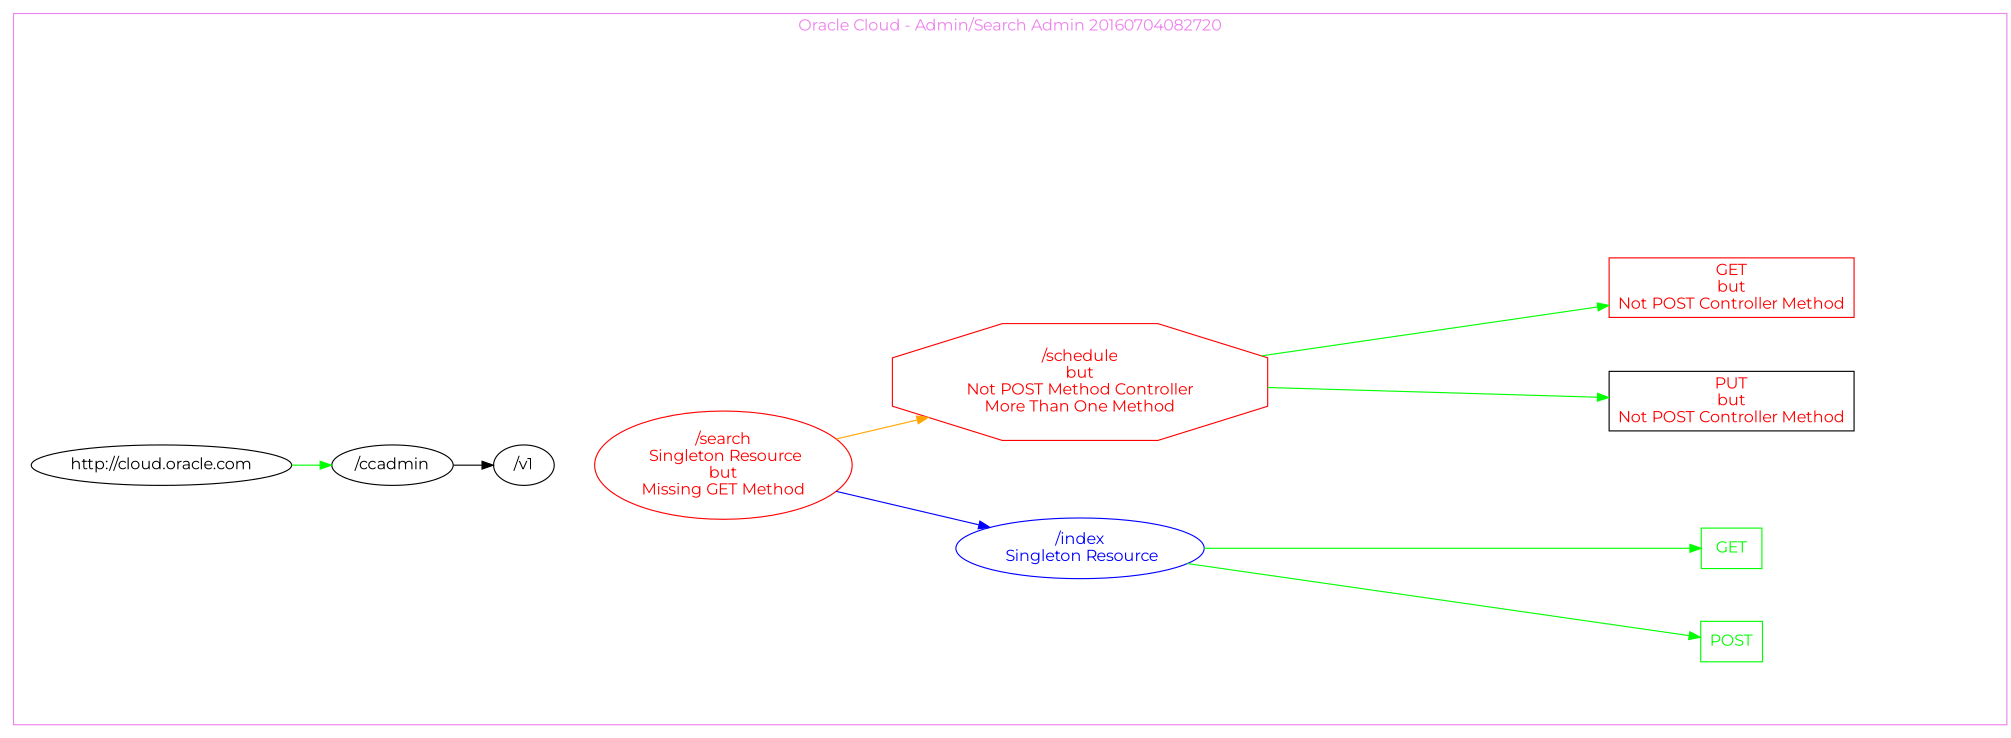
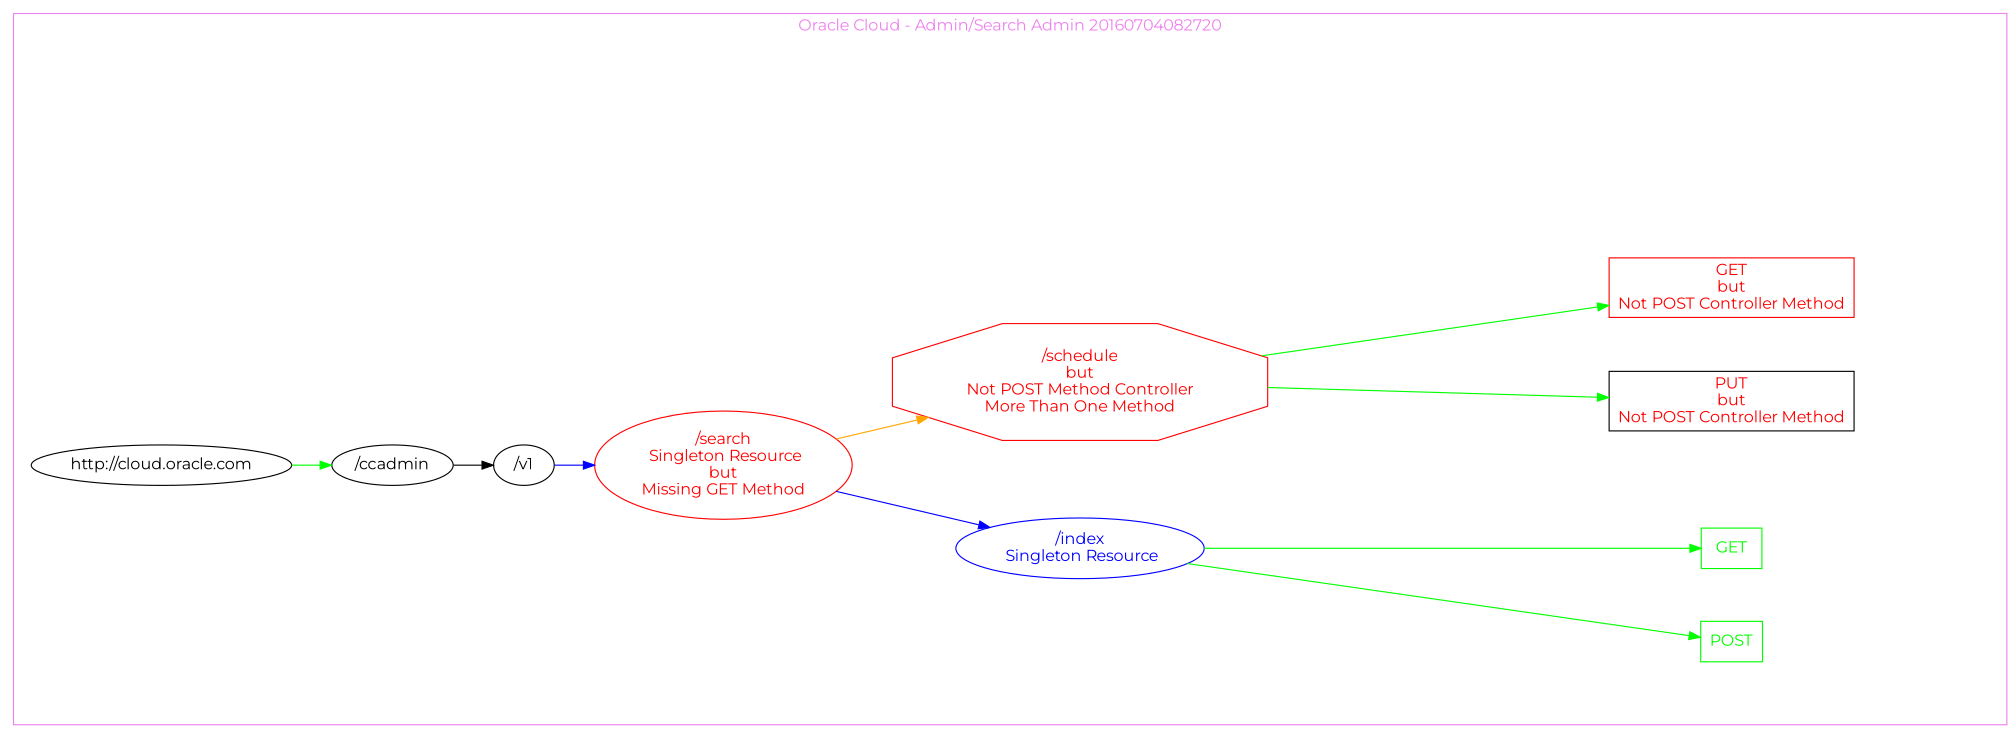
edge "/v1" -> "/search Singleton Resource but Missing GET Method": added
